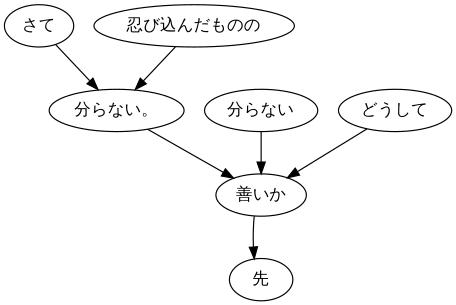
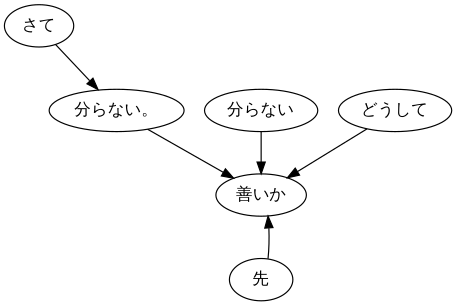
node "忍び込んだものの": removed
edge "善いか" -> "先": reversed
